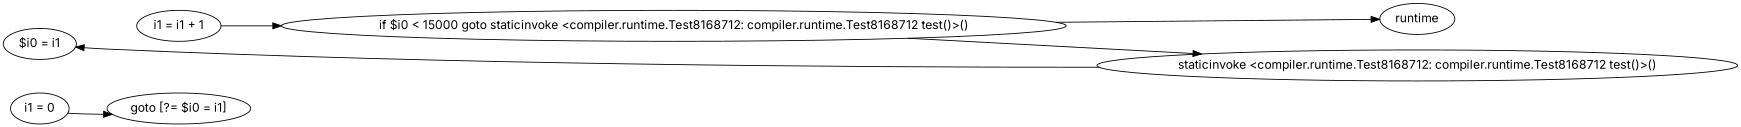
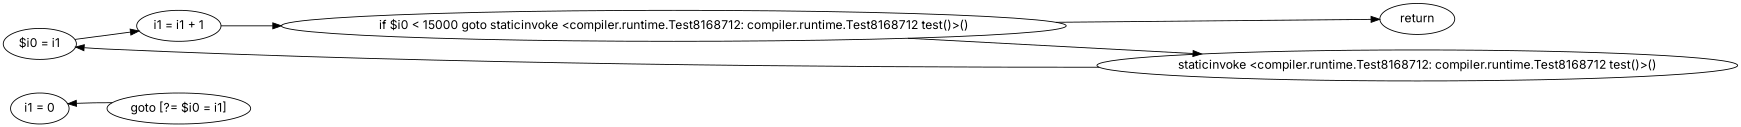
node "runtime": label "runtime" -> "return"
edge "$i0 = i1" -> "i1 = i1 + 1": added
edge "i1 = 0" -> "goto [?= $i0 = i1]": reversed
